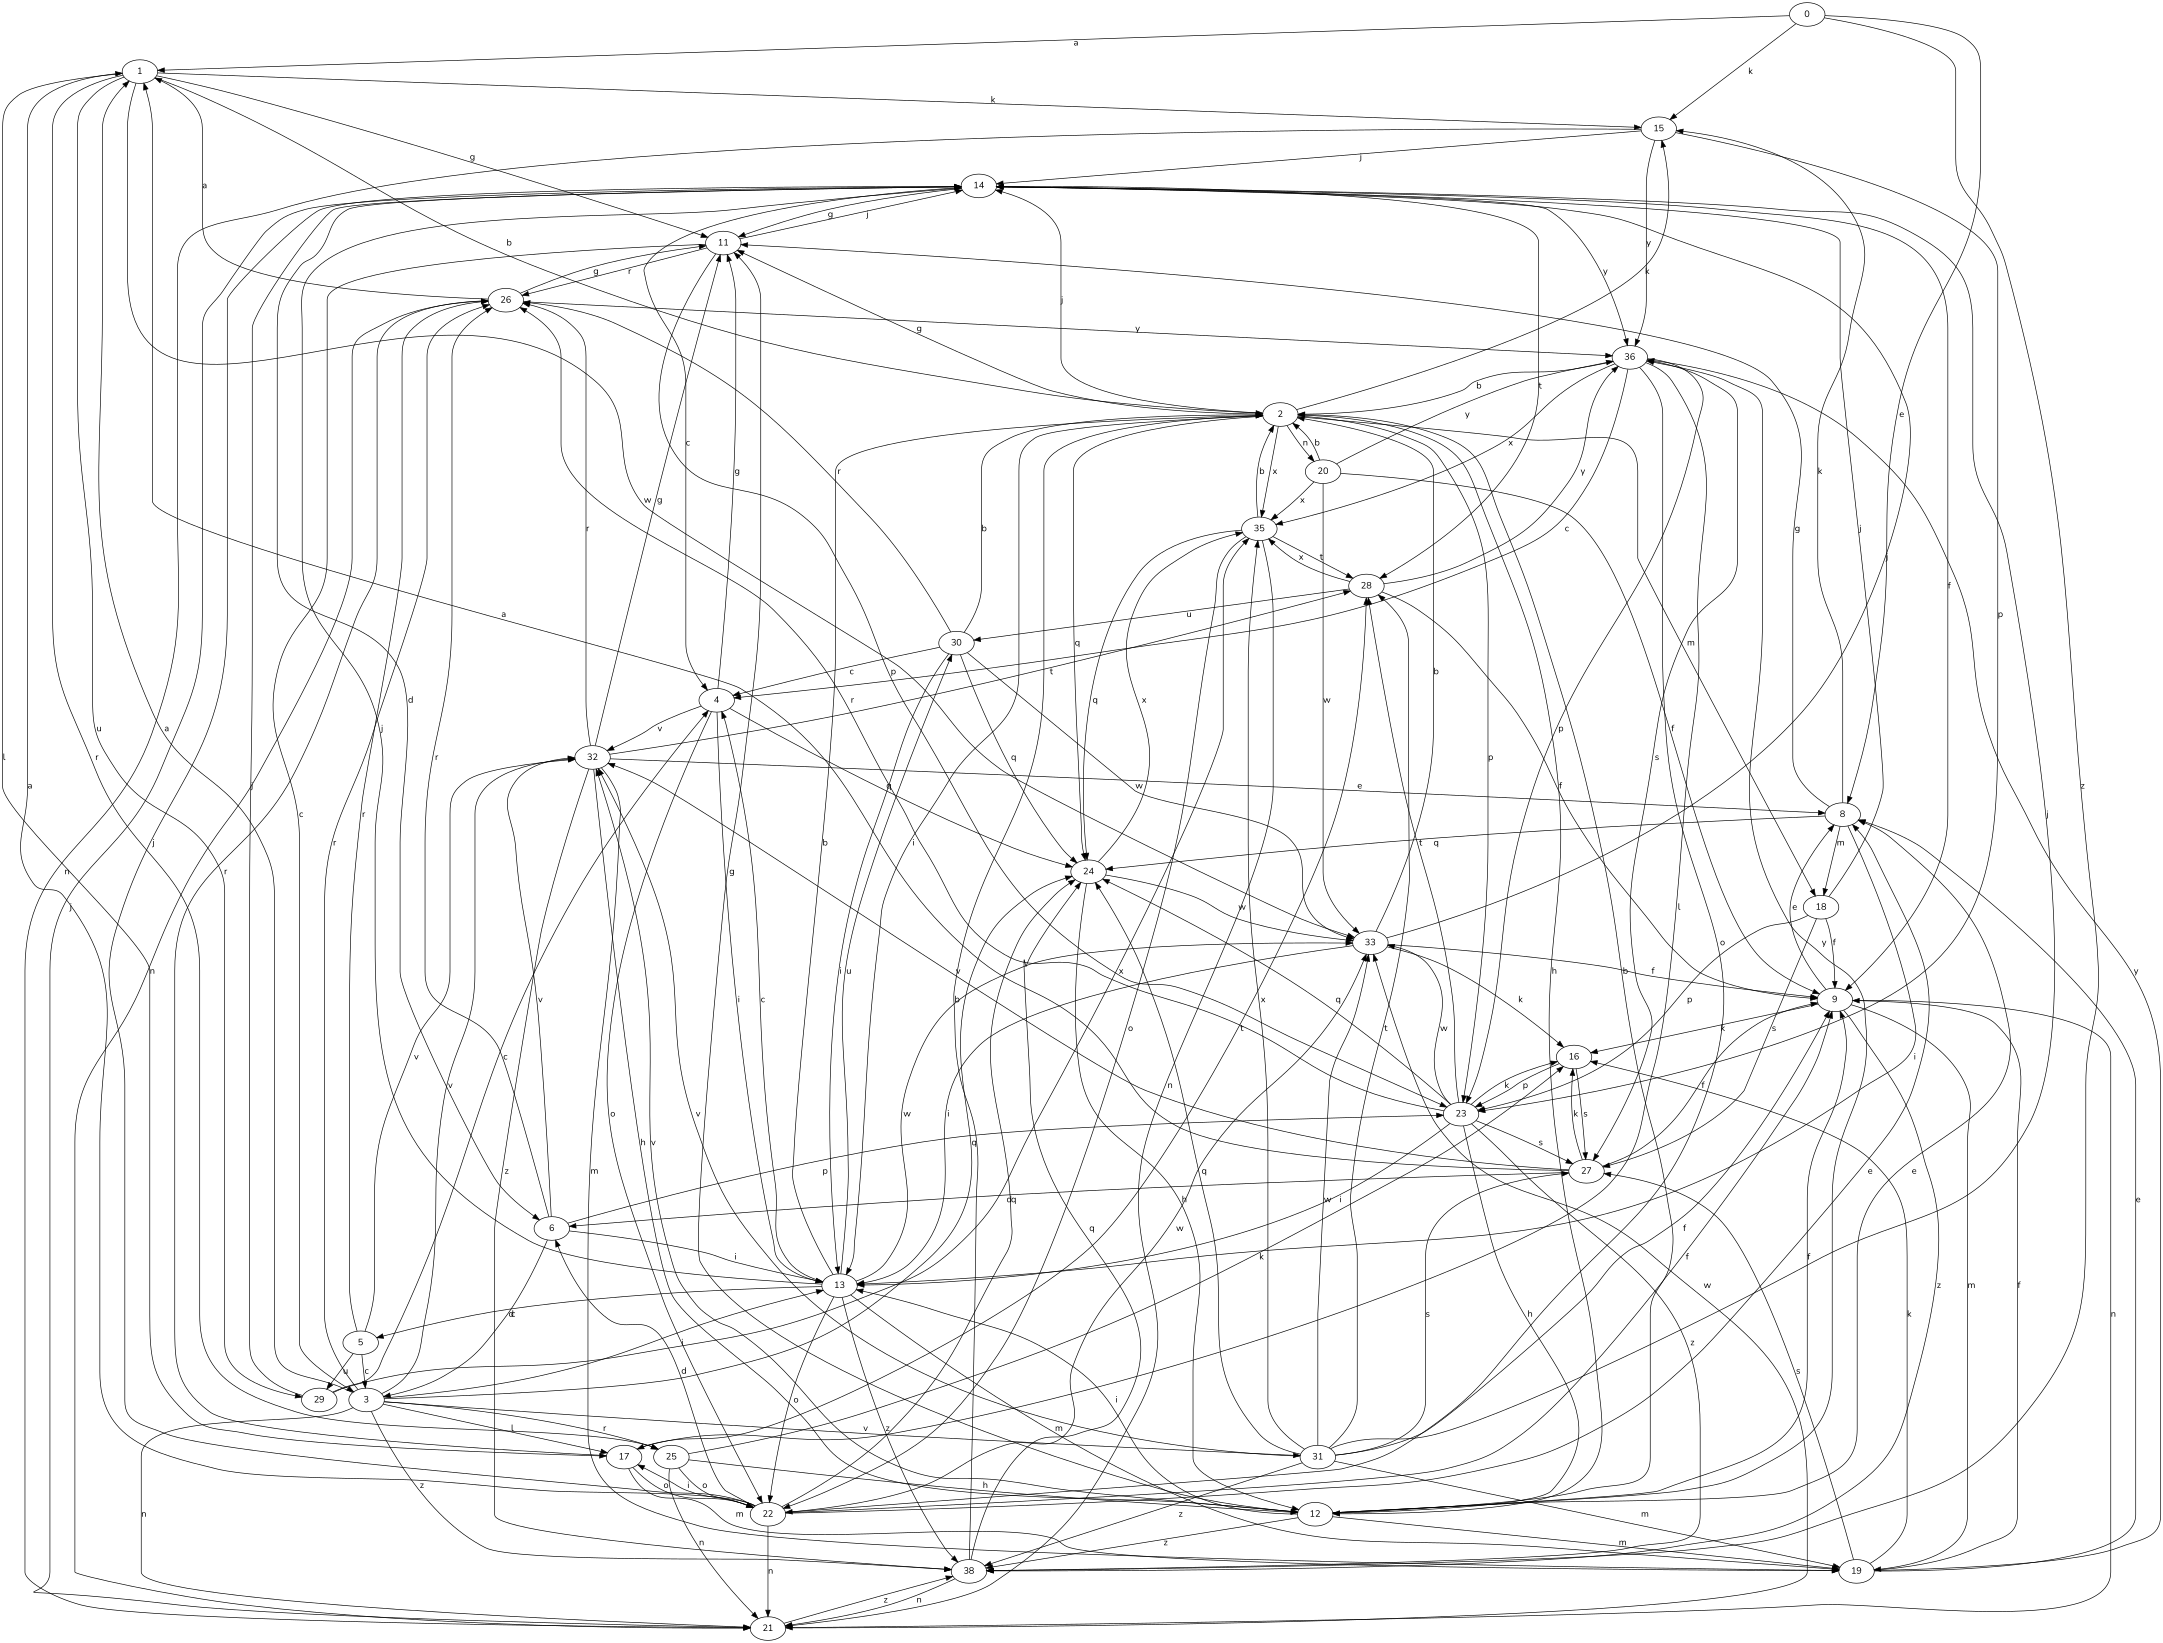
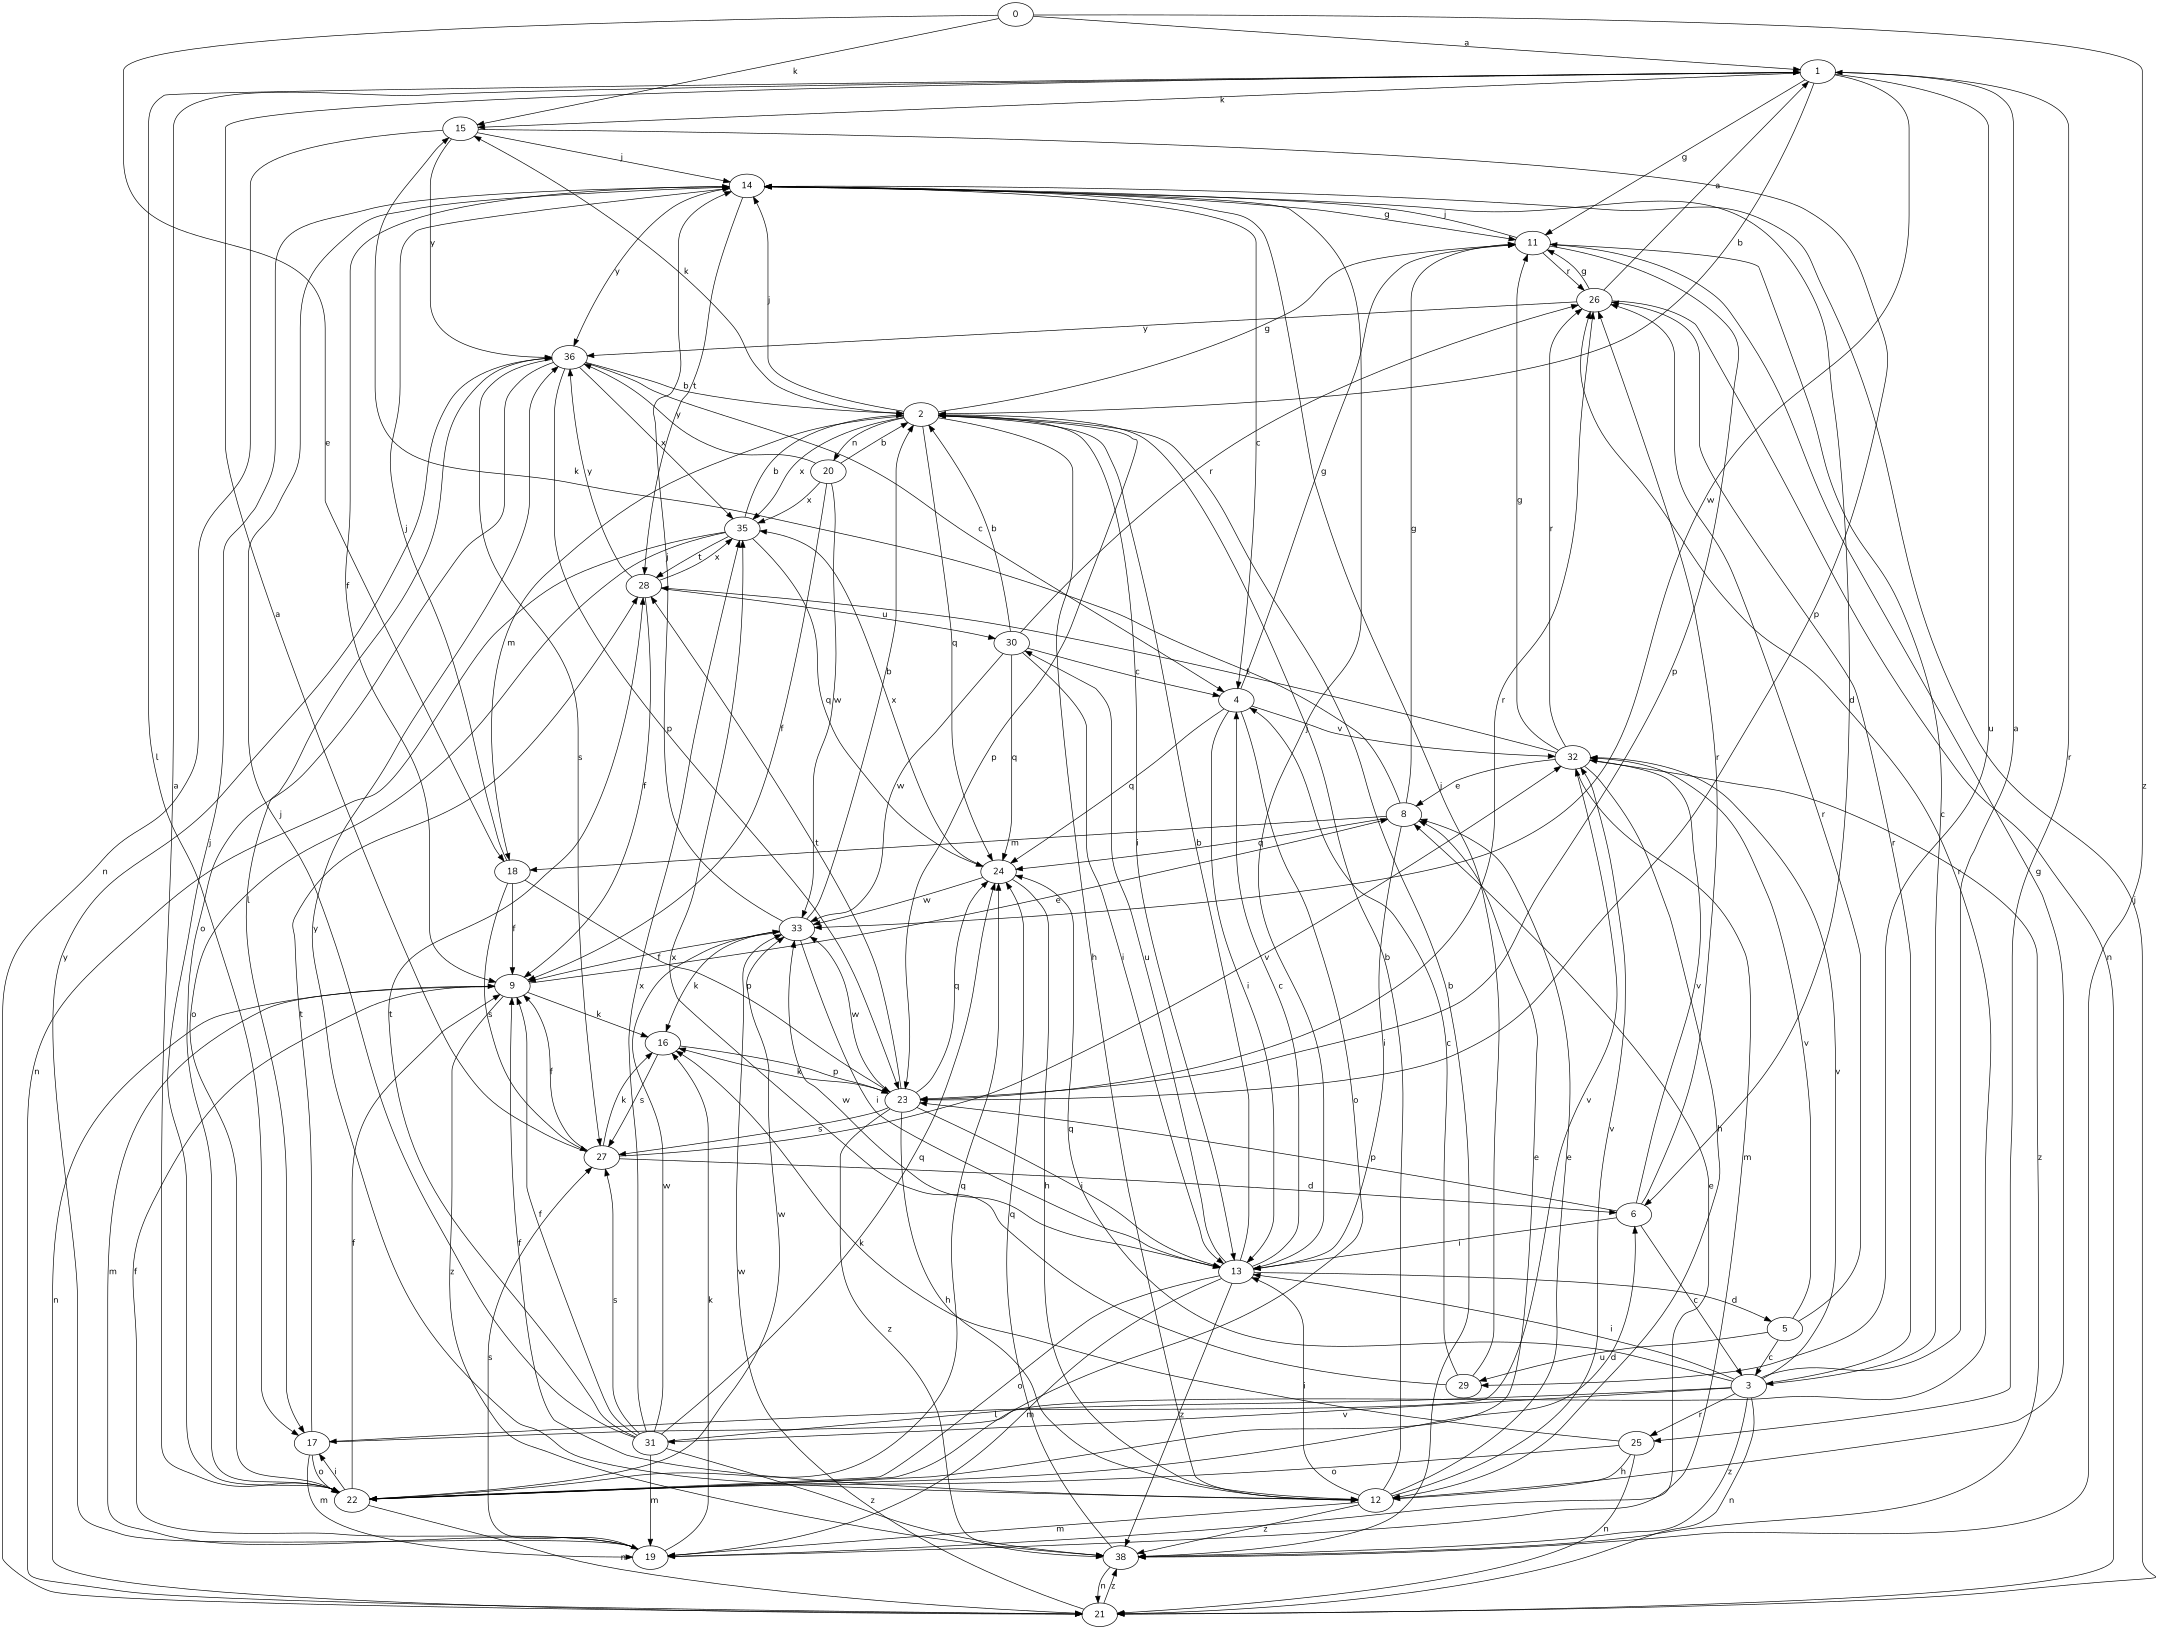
edge "0" -> "8": now "0" -> "18"
